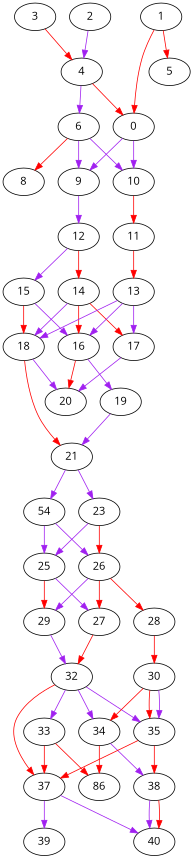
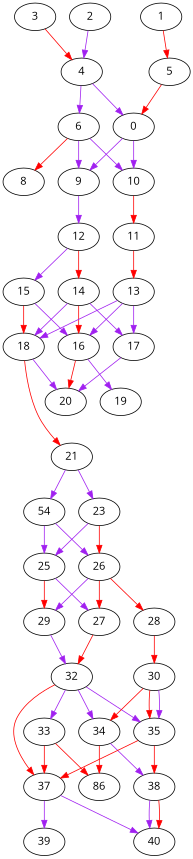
edge "1" -> "0": now "5" -> "0"
edge "4" -> "0": color red -> purple
edge "14" -> "17": color red -> purple
edge "19" -> "21": removed
